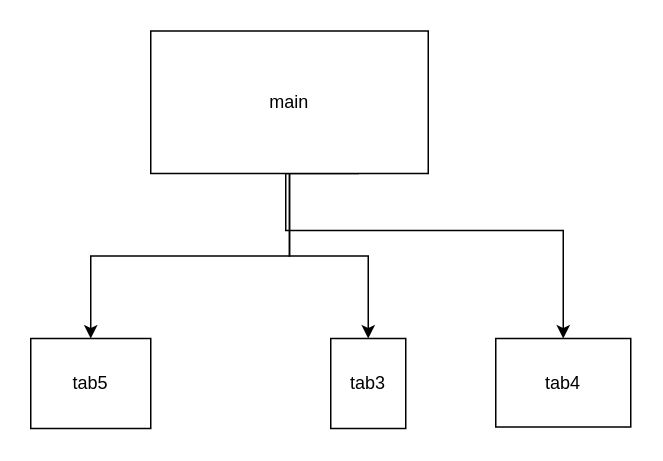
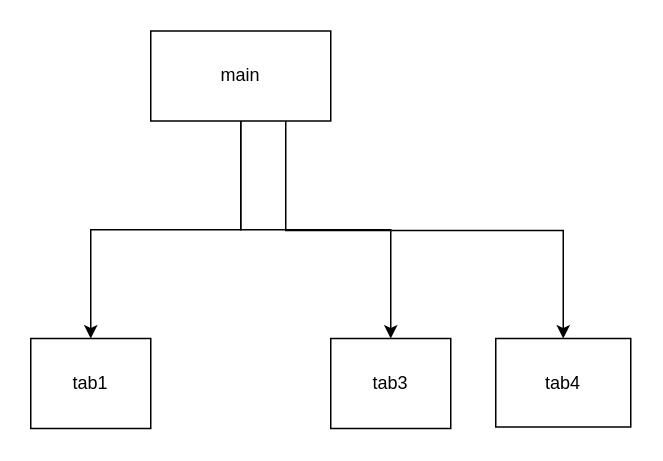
node "main": size 278x143 -> 180x90
node "tab5": label "tab5" -> "tab1"
node "tab3": size 75x90 -> 120x90
